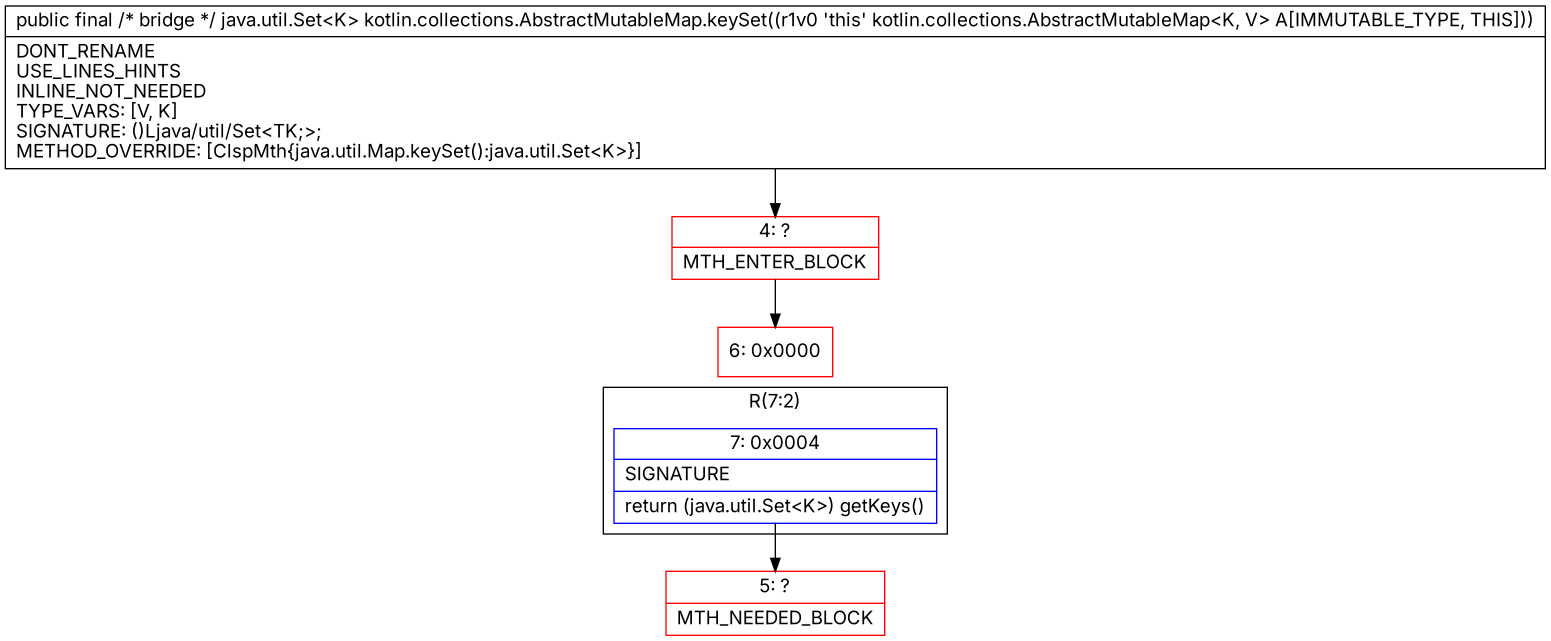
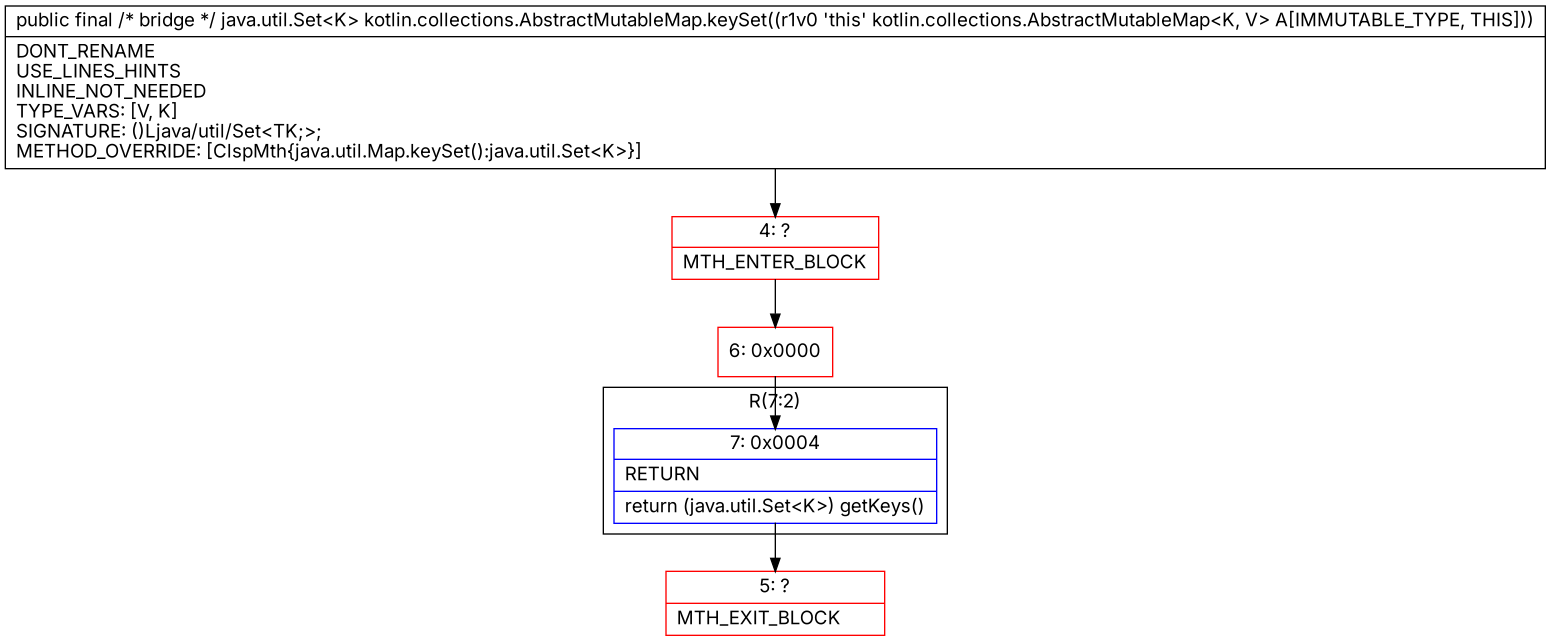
edge "6: 0x0000" -> "7: 0x0004": added
node "7: 0x0004": text "SIGNATURE" -> "RETURN"
node "5: ?": text "MTH_NEEDED_BLOCK" -> "MTH_EXIT_BLOCK"
